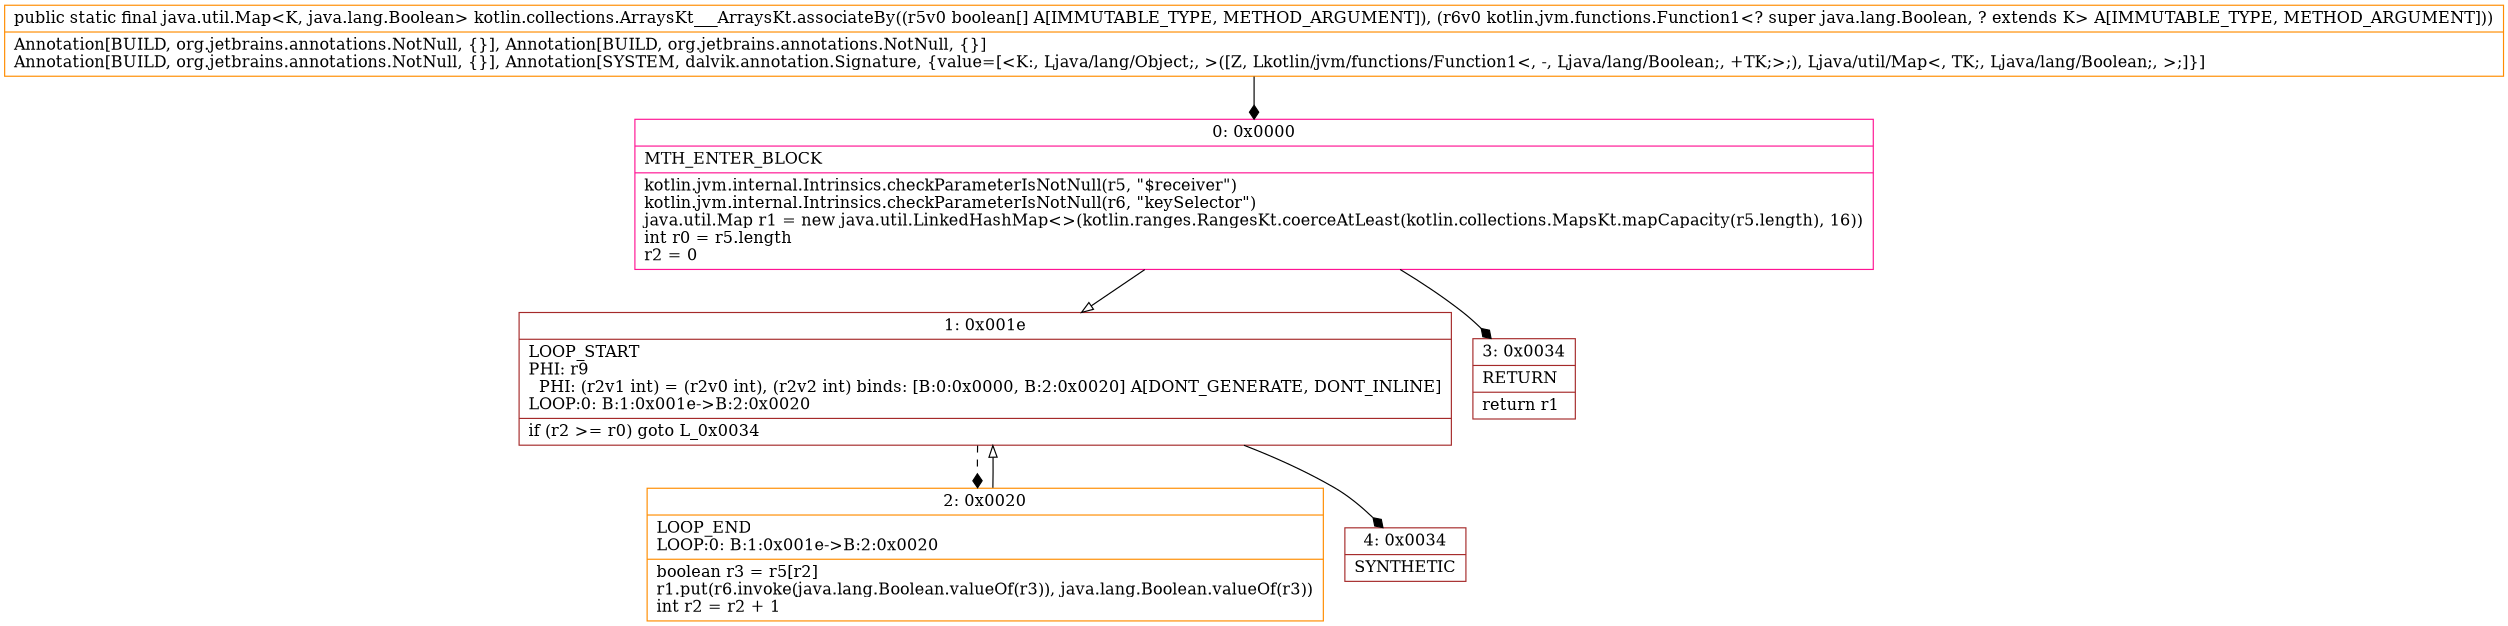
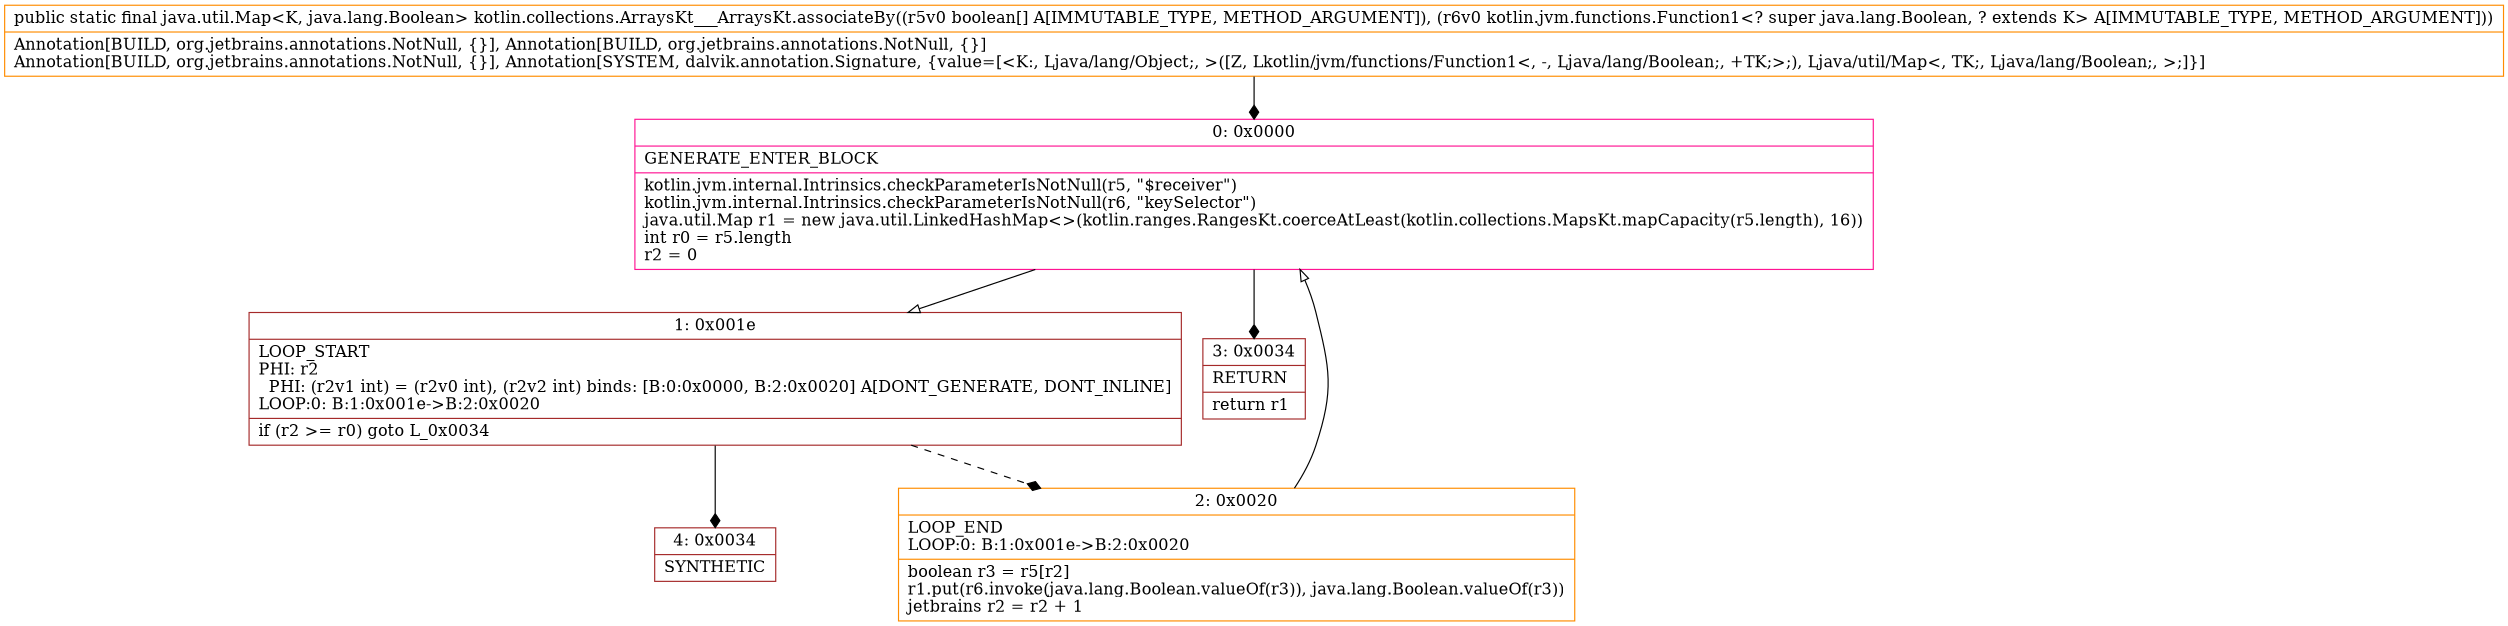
node "0: 0x0000": text "MTH_ENTER_BLOCK" -> "GENERATE_ENTER_BLOCK"
node "1: 0x001e": text "PHI: r9" -> "PHI: r2"
edge "2: 0x0020" -> "1: 0x001e": now "2: 0x0020" -> "0: 0x0000"
node "2: 0x0020": text "int r2 = r2 + 1" -> "jetbrains r2 = r2 + 1"
